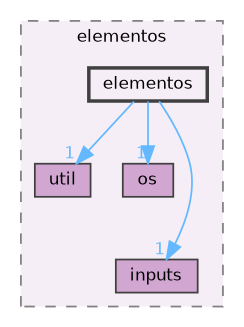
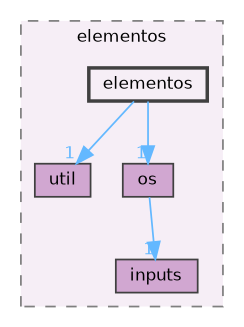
edge "elementos" -> "inputs": now "os" -> "inputs"
